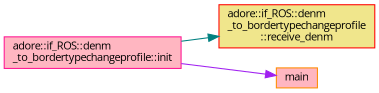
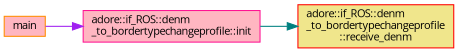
edge "adore::if_ROS::denm _to_bordertypechangeprofile::init" -> "main": reversed
